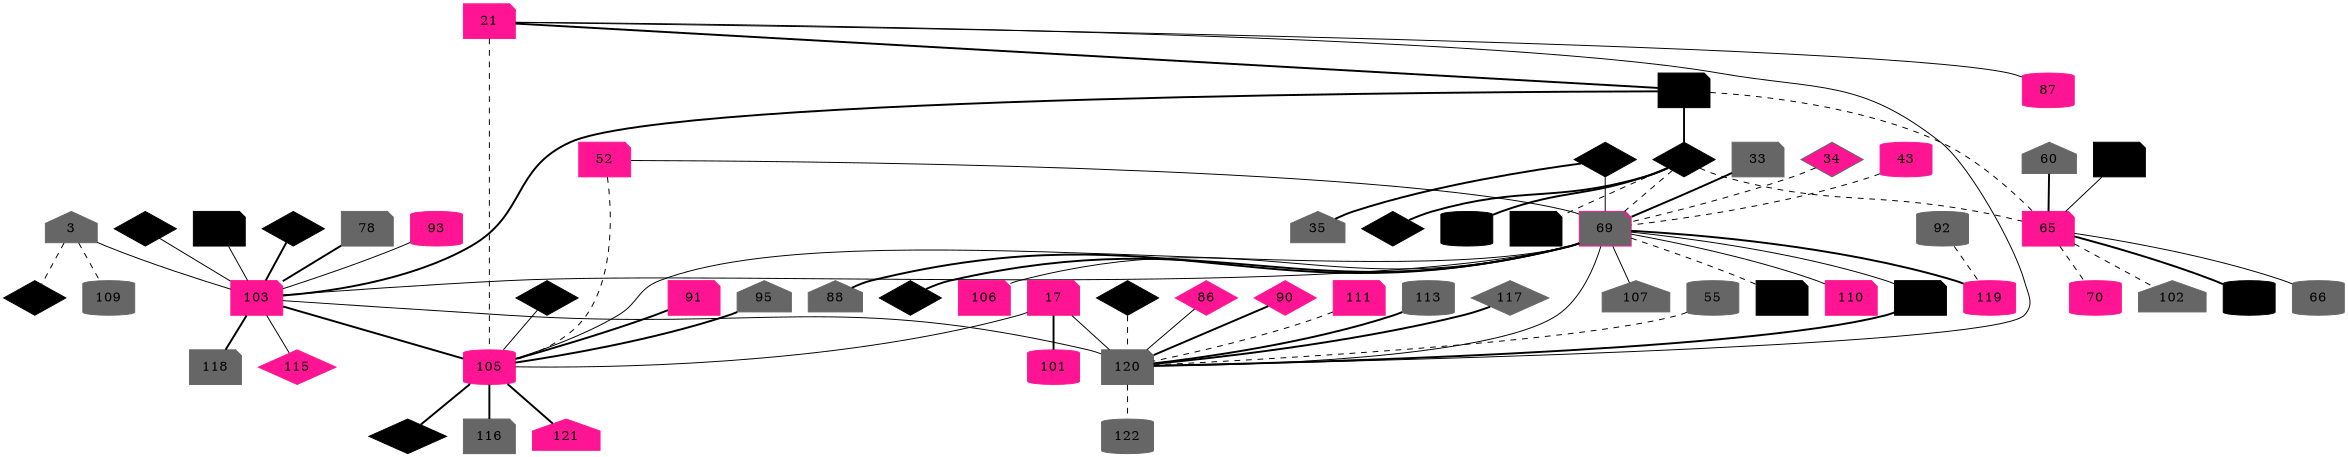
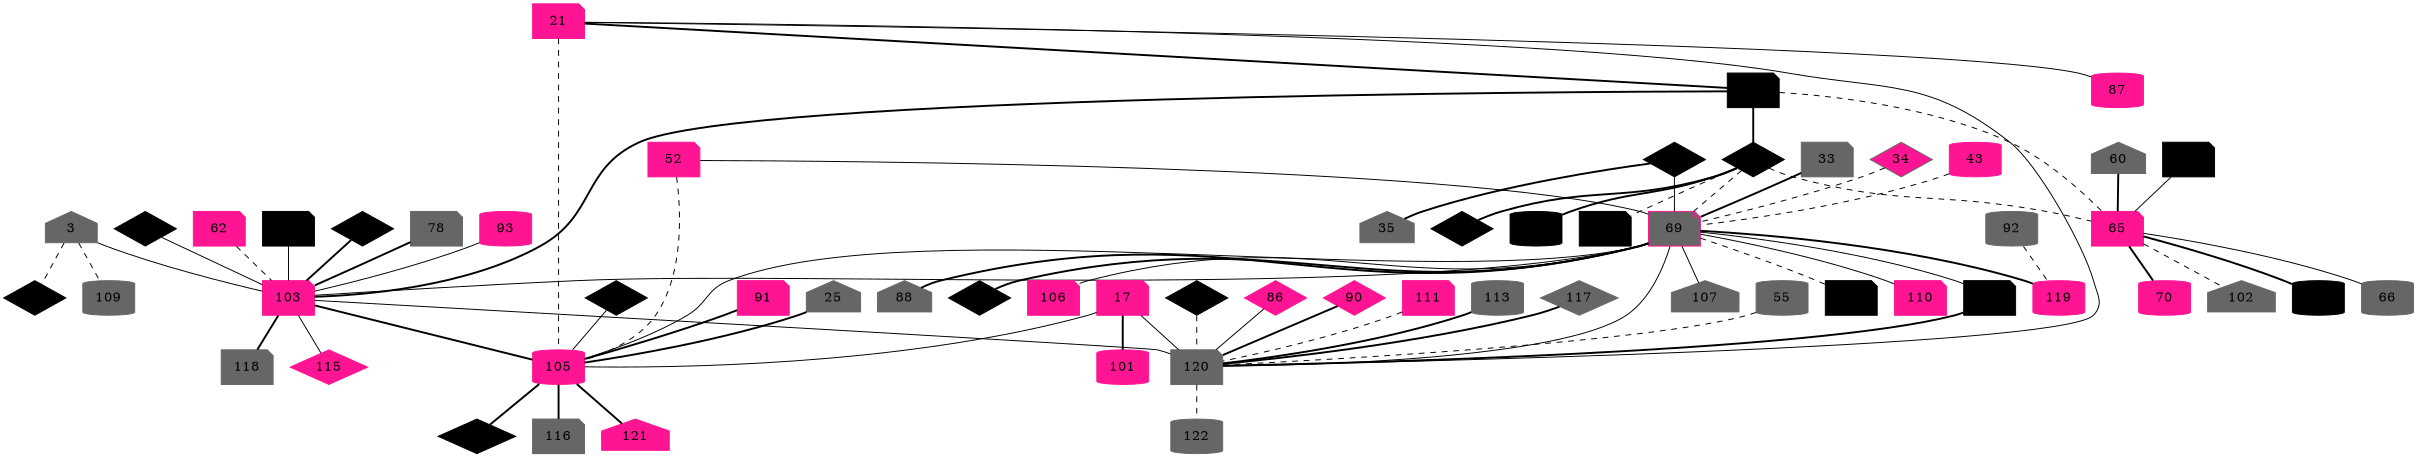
node "62": added
edge "65" -- "70": style dashed -> bold
node "95": label "95" -> "25"
